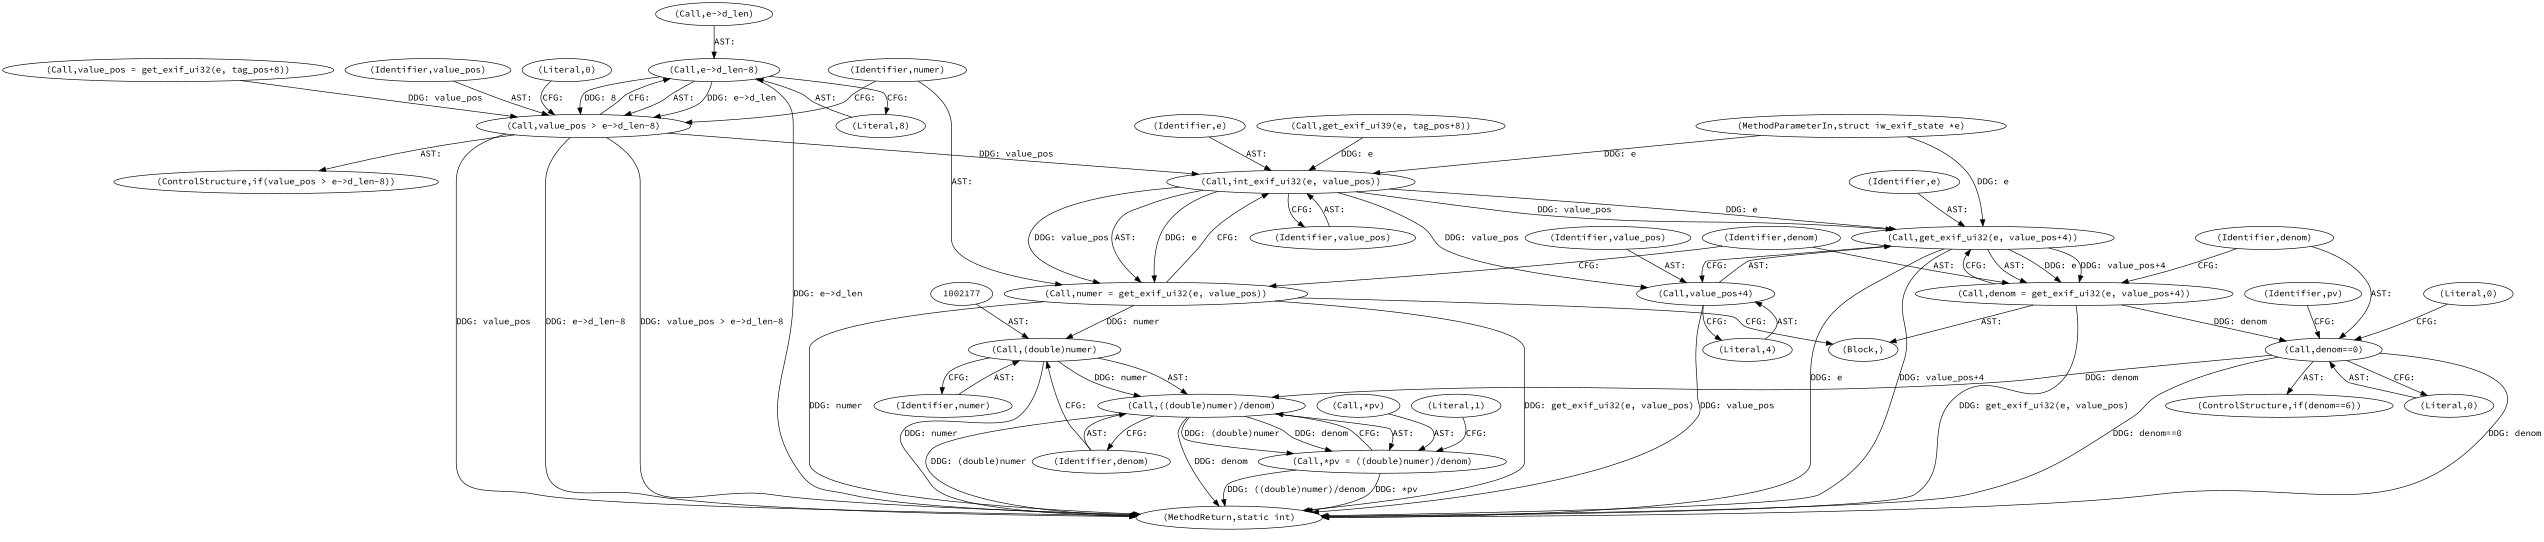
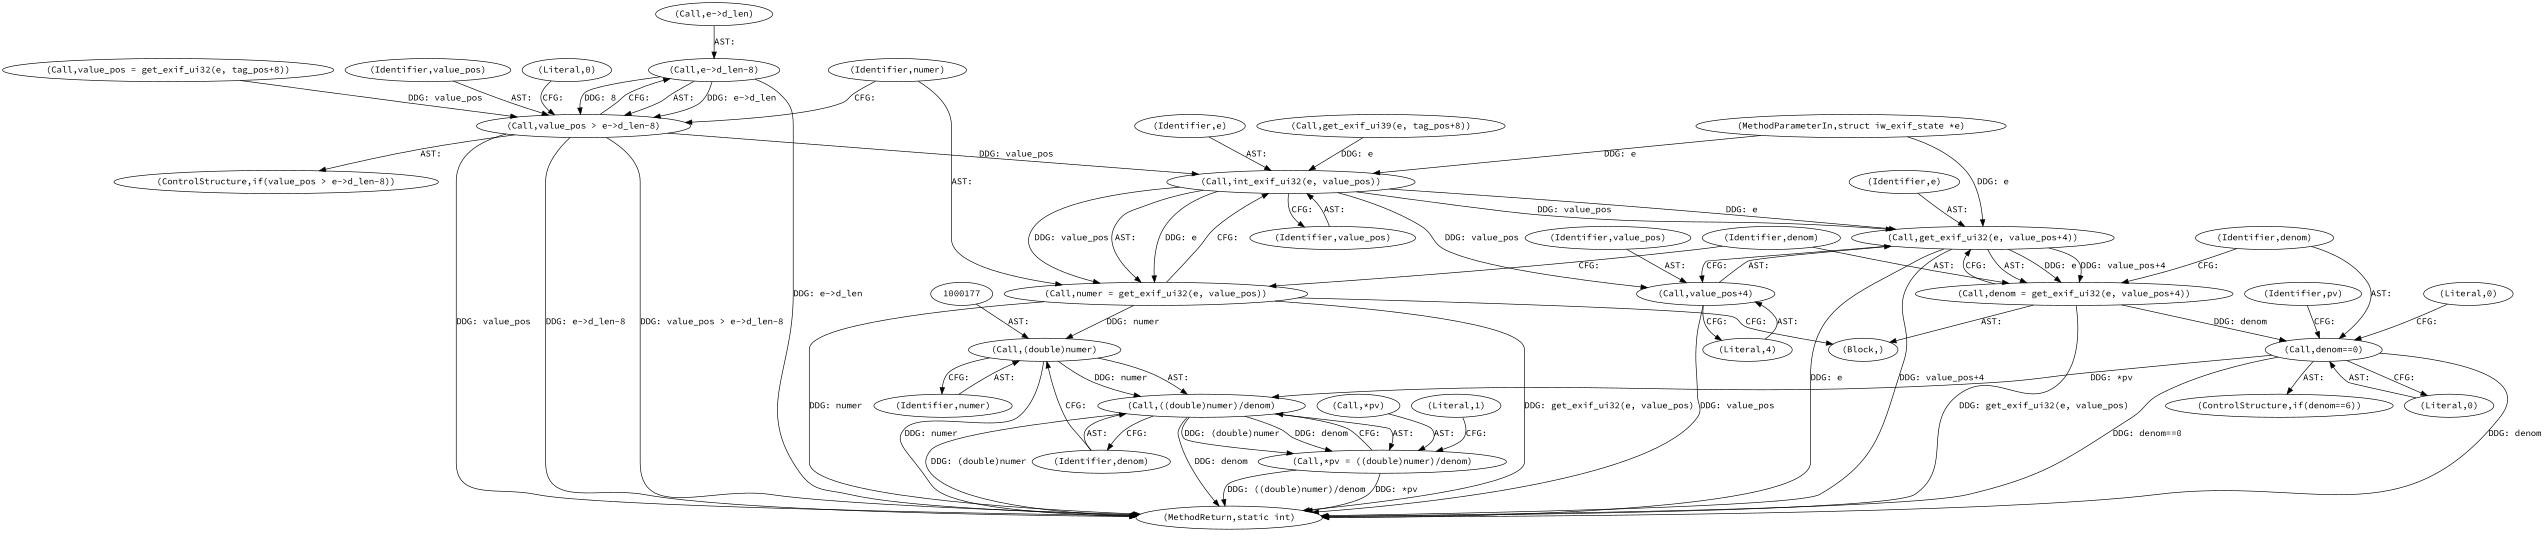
node "(Literal,8)": removed
node "1002177": label "1002177" -> "1000177"
edge "(Call,denom==0)" -> "(Call,((double)numer)/denom)": label "DDG: denom" -> "DDG: *pv"
